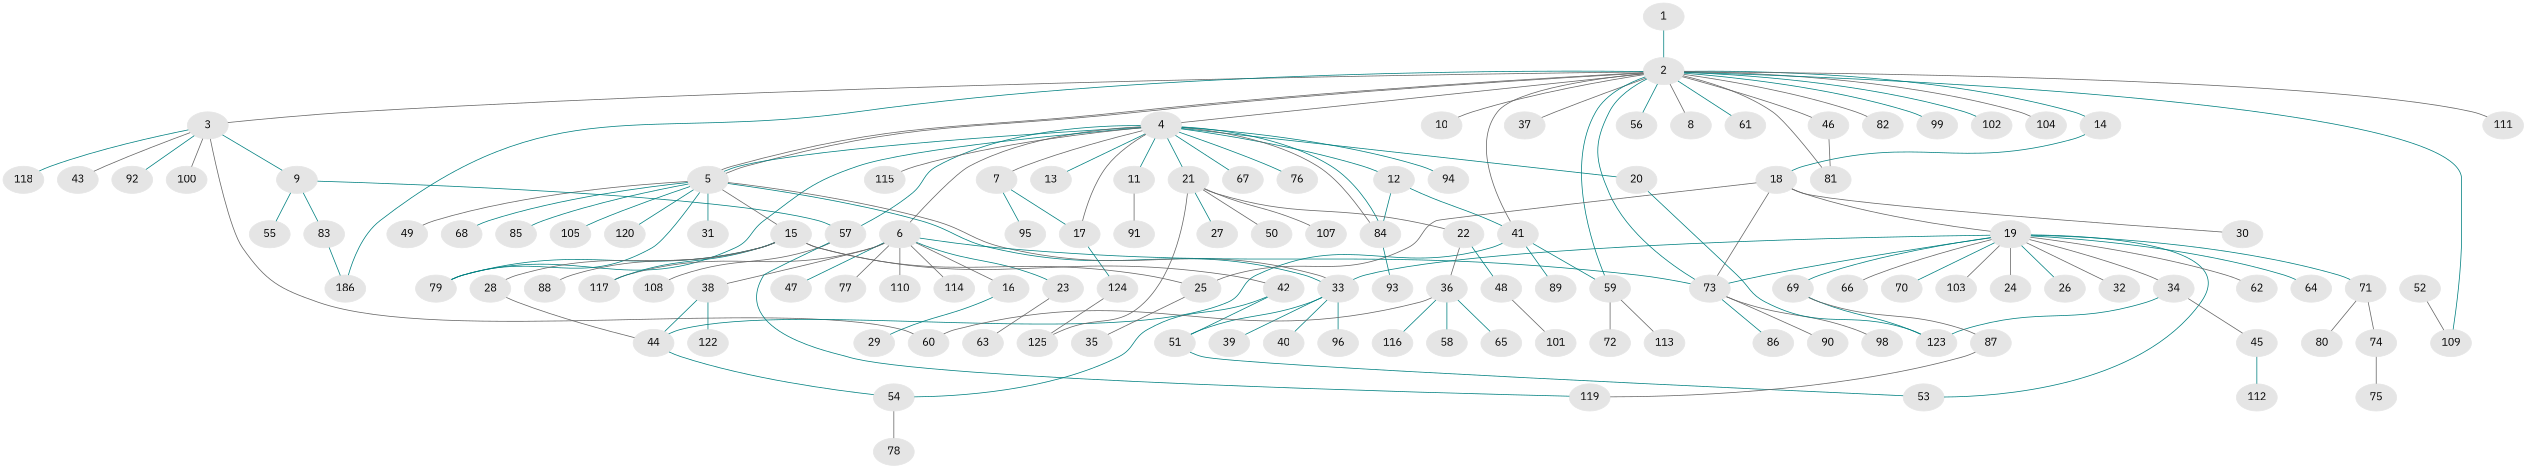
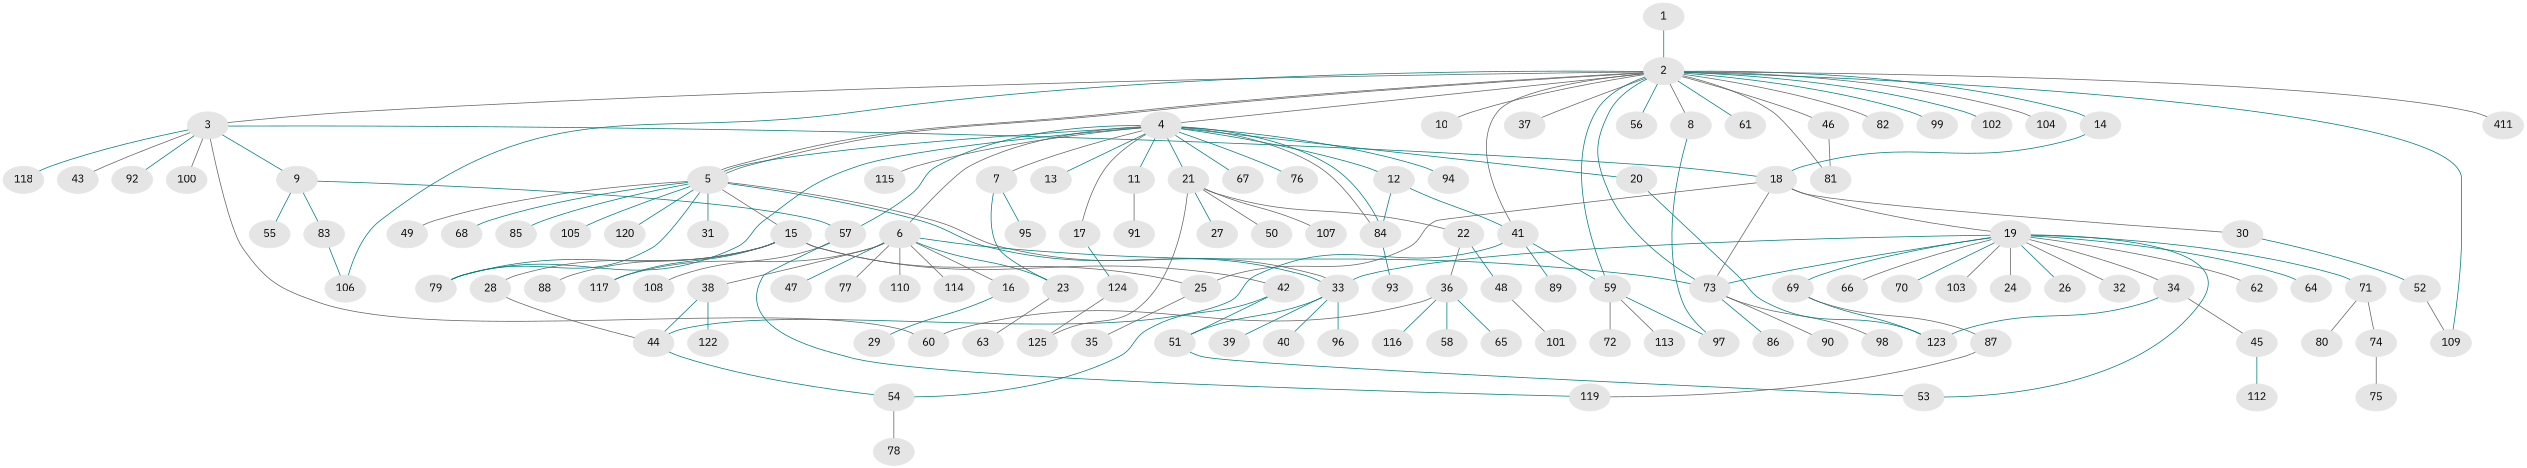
node "111": label "111" -> "411"
edge "3" -- "18": added
edge "7" -- "17": now "7" -- "23"
edge "30" -- "52": added
node "186": label "186" -> "106"
node "97": added
